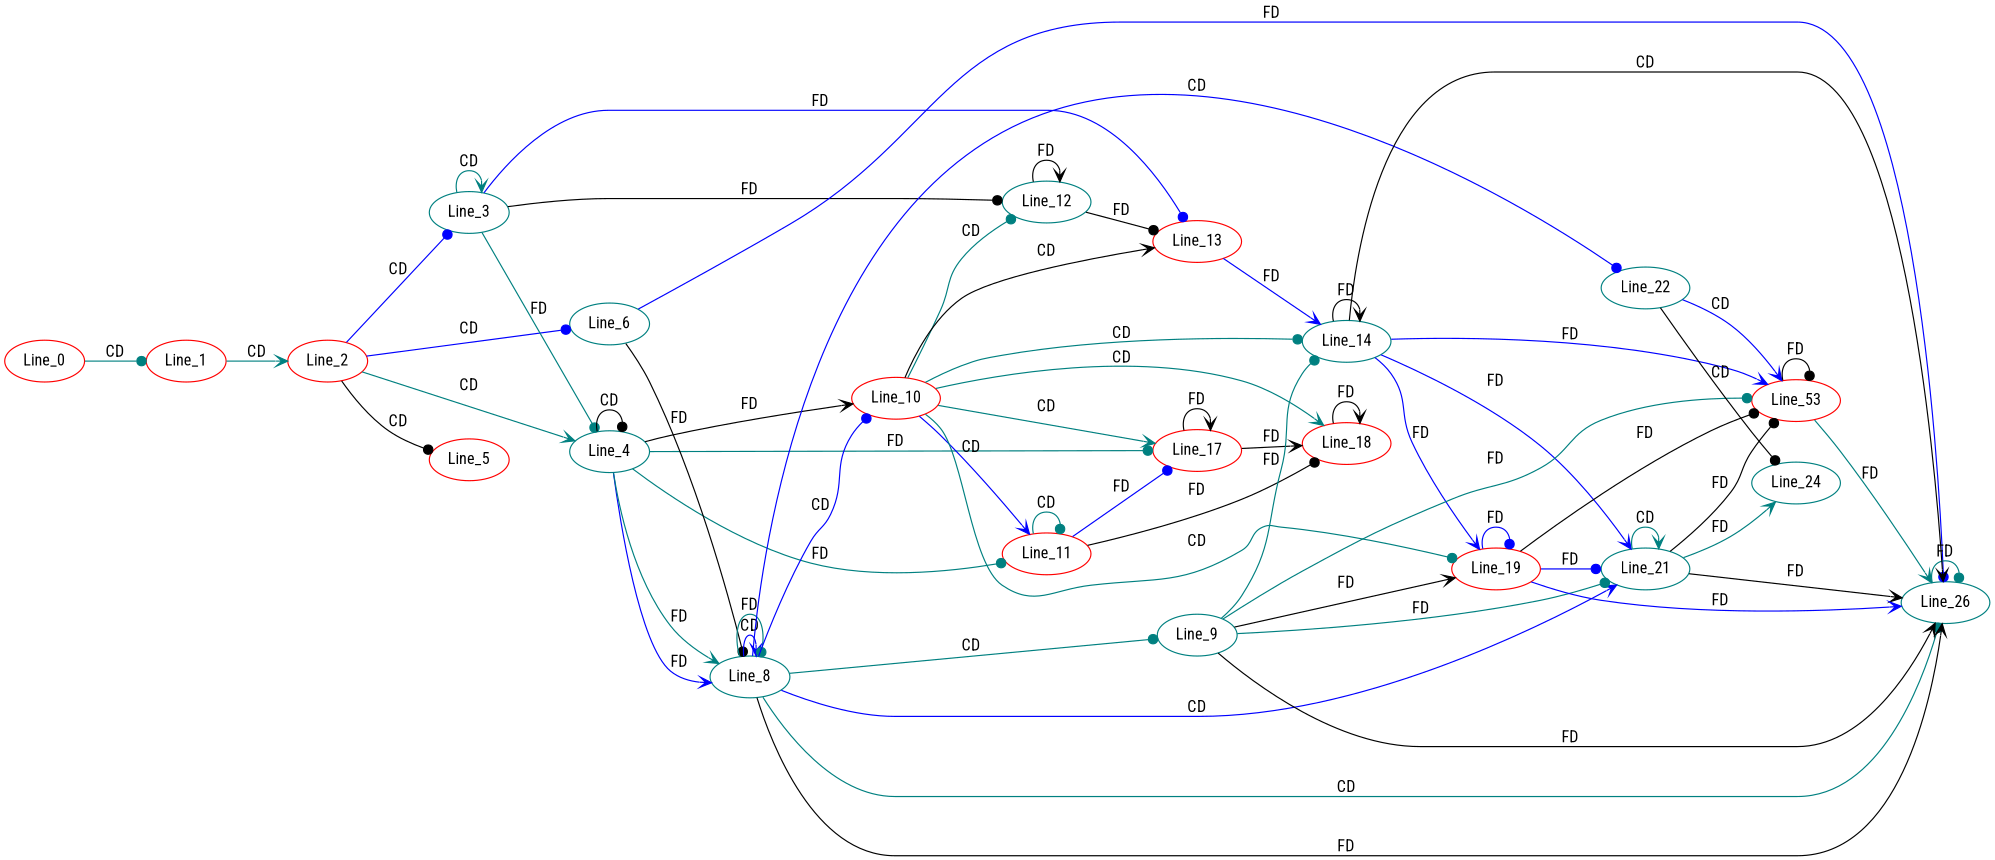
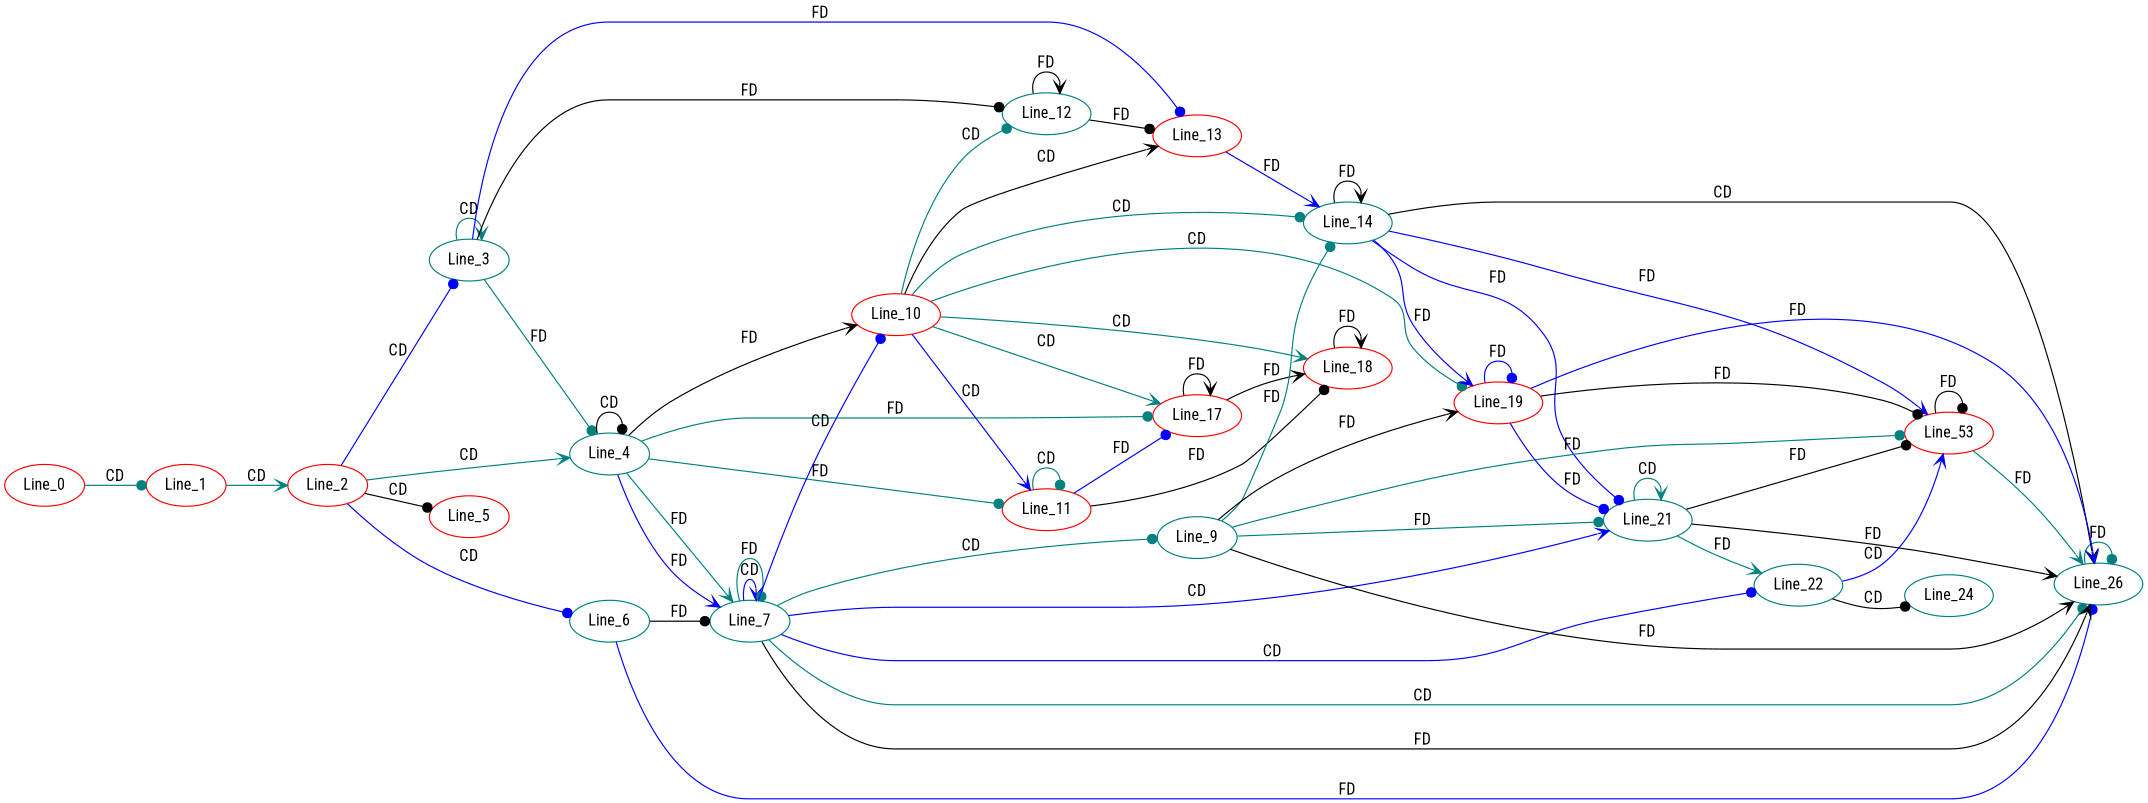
edge "Line_14" -> "Line_21": arrowhead vee -> dot
edge "Line_21" -> "Line_24": now "Line_21" -> "Line_22"
node "Line_8": label "Line_8" -> "Line_7"
